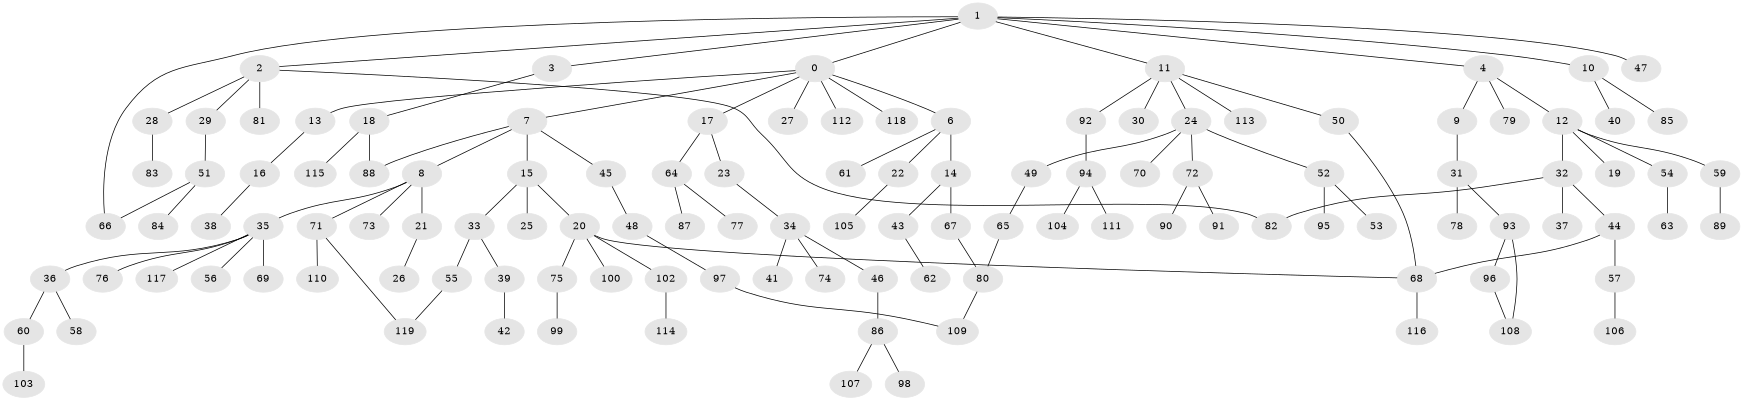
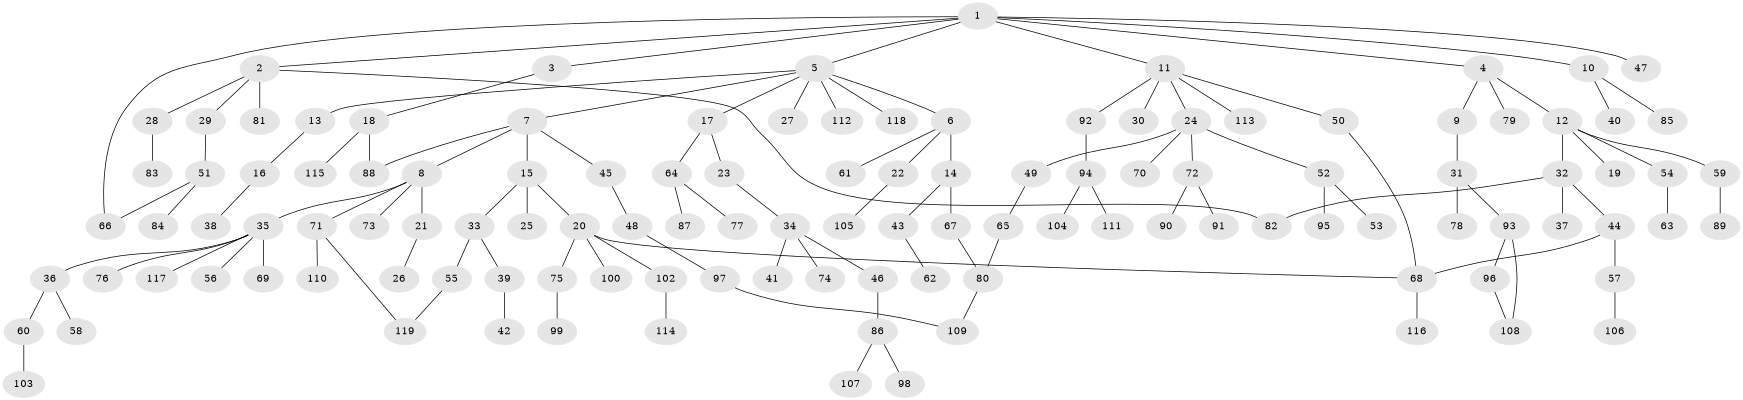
node "0": label "0" -> "5"
